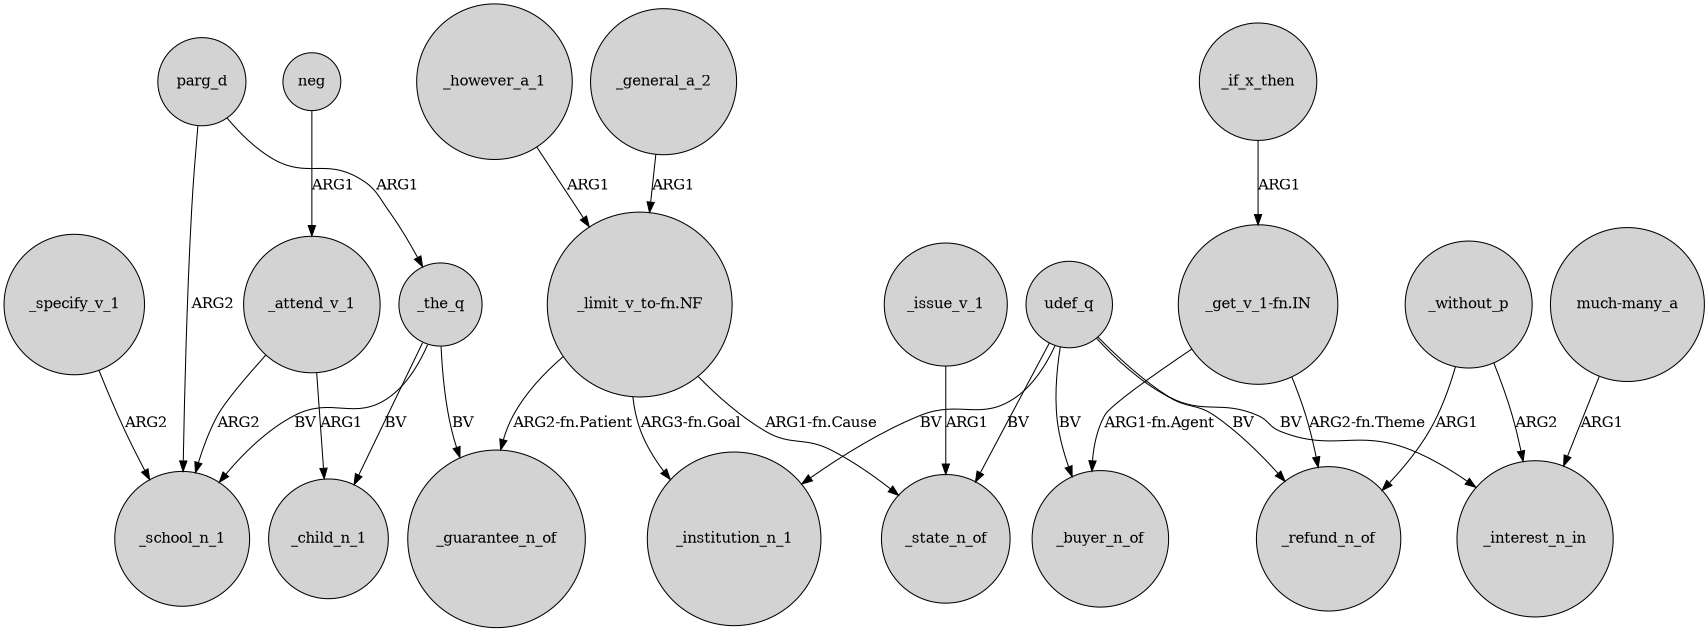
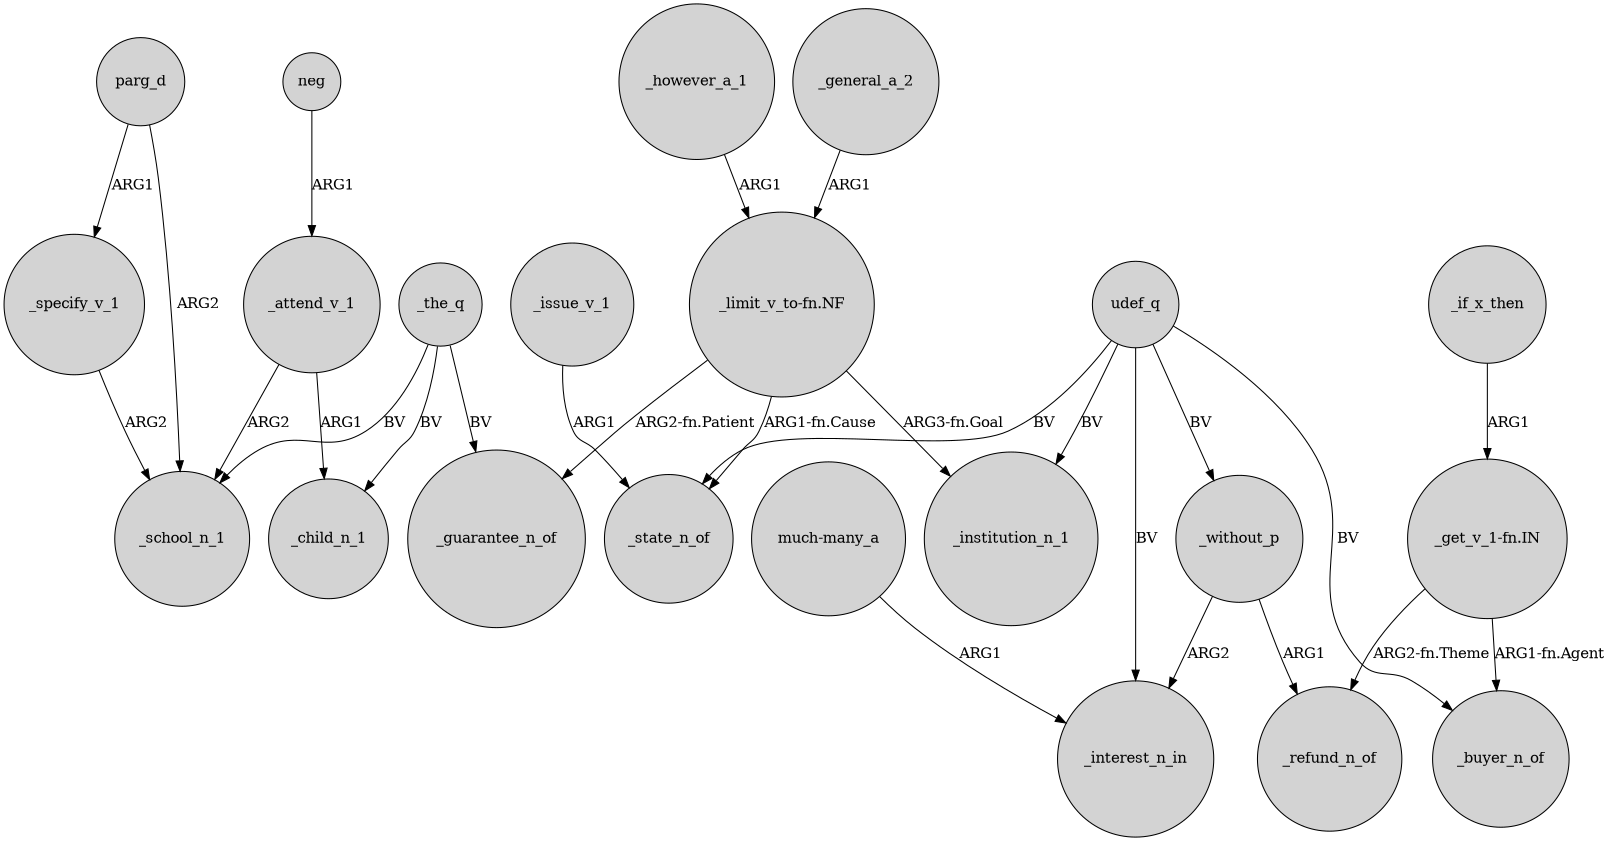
edge "parg_d" -> "_the_q": now "parg_d" -> "_specify_v_1"
edge "udef_q" -> "_refund_n_of": now "udef_q" -> "_without_p"
